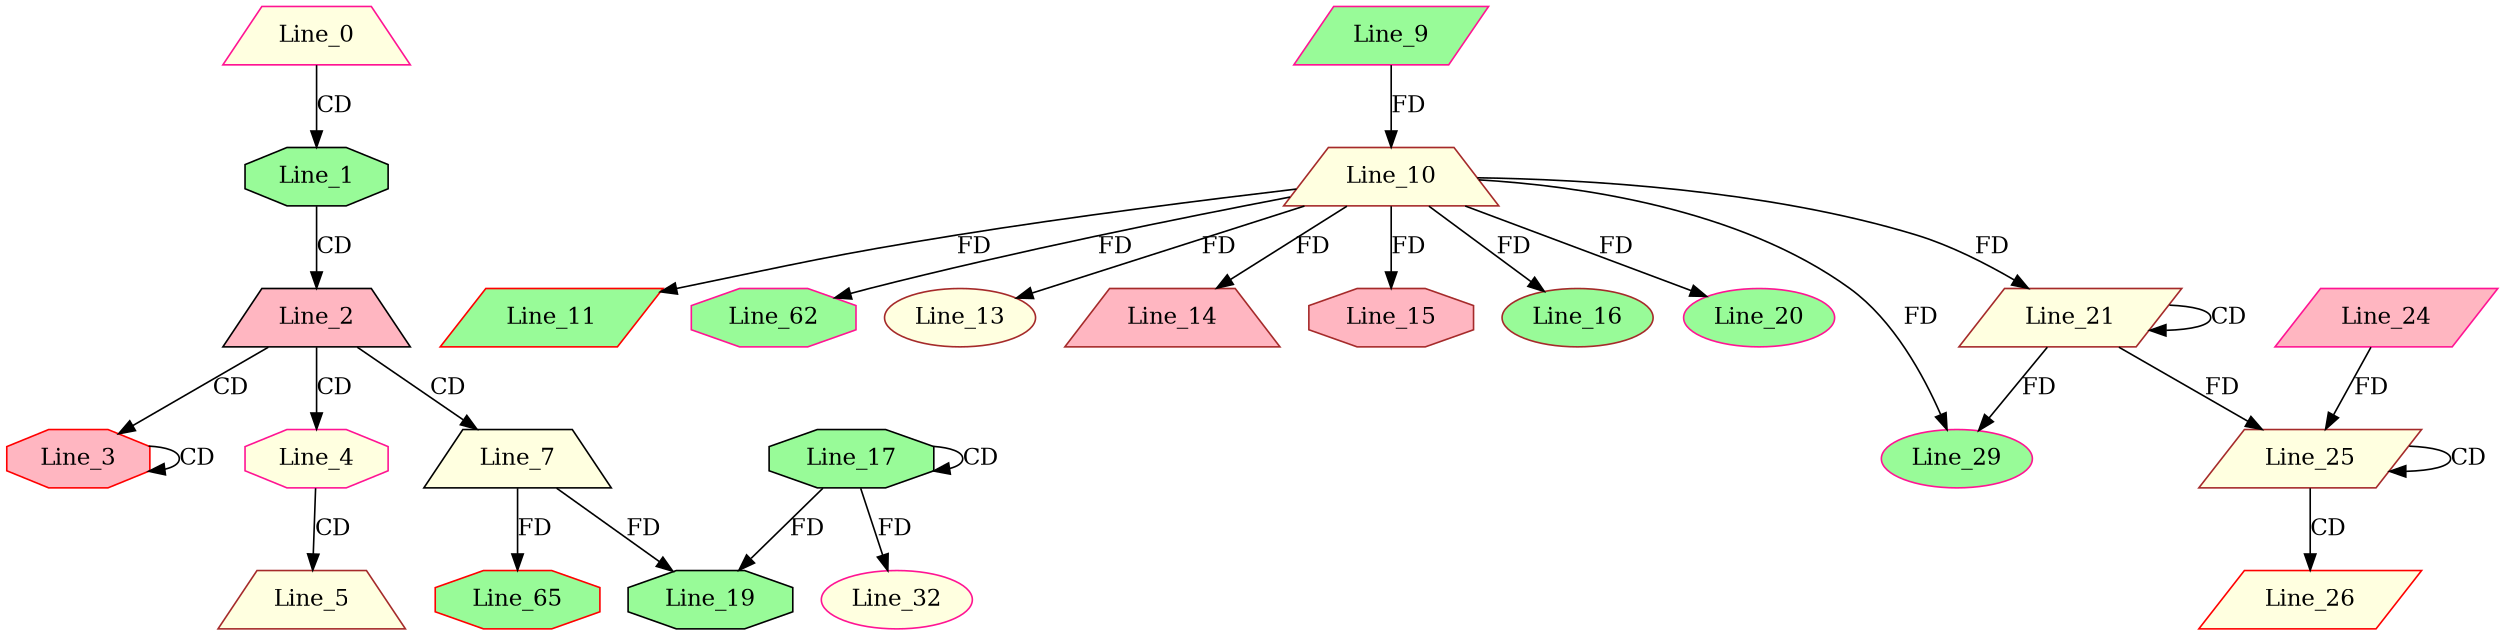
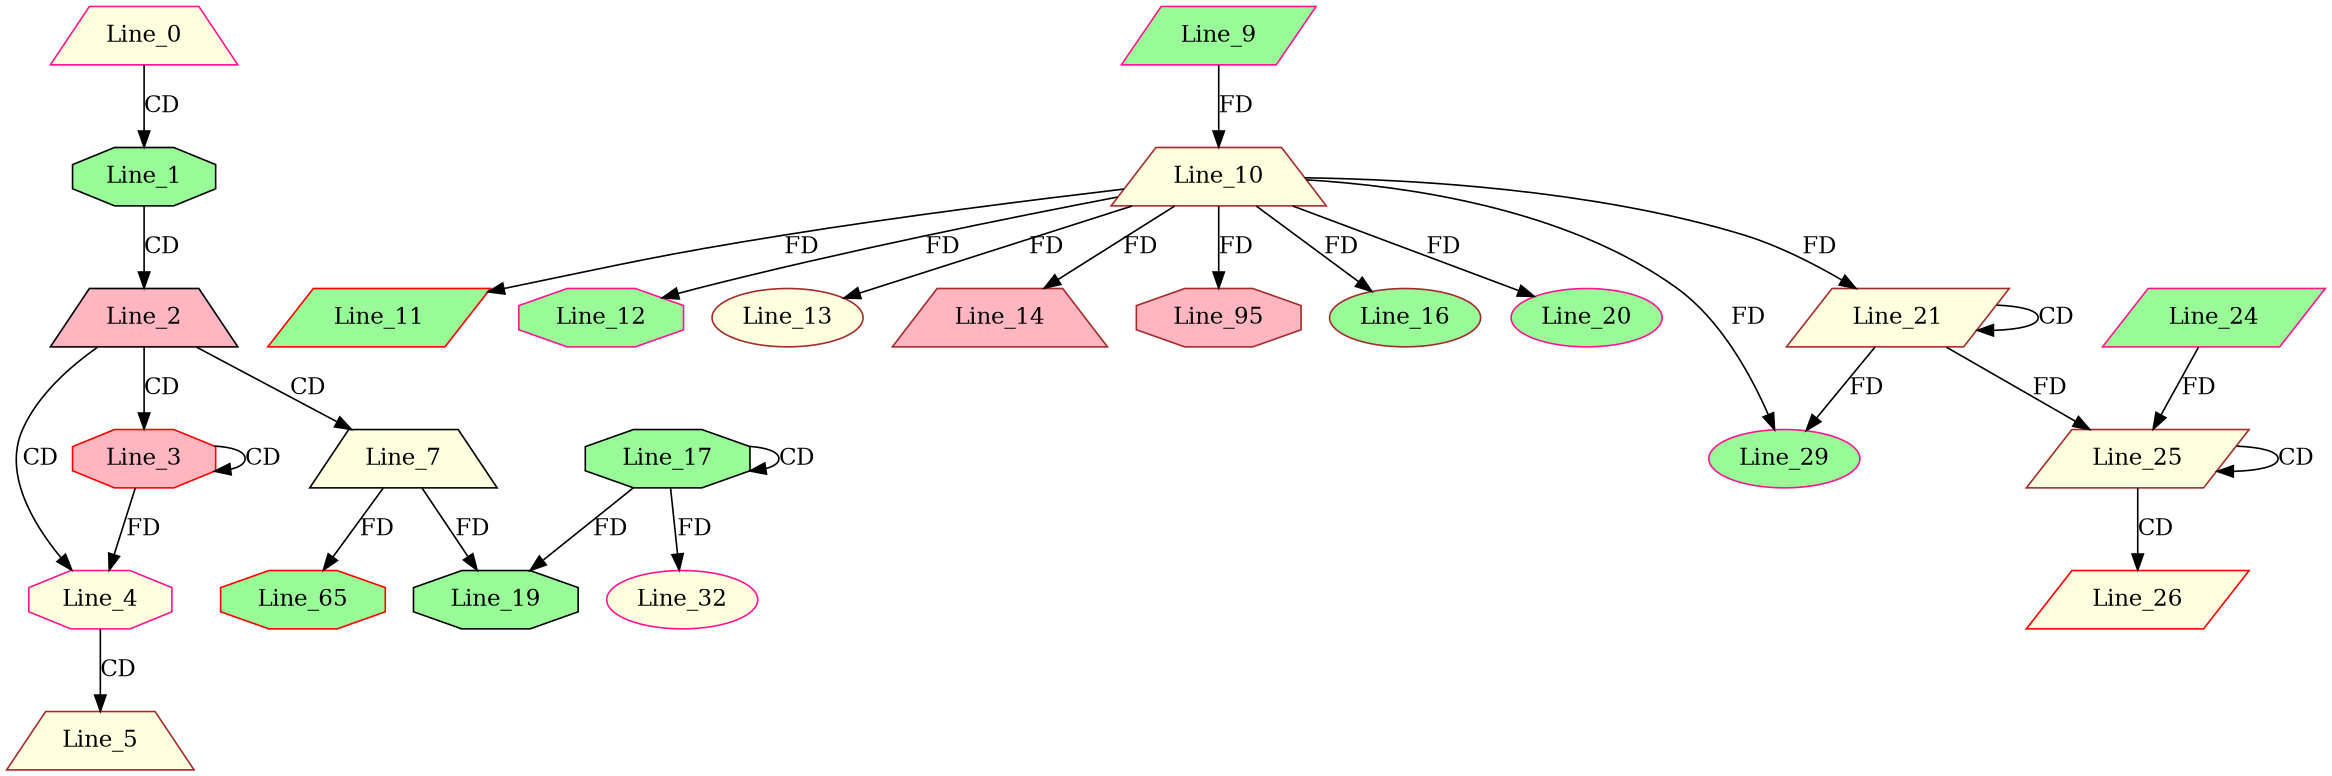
node "Line_62": label "Line_62" -> "Line_12"
node "Line_15": label "Line_15" -> "Line_95"
node "Line_24": fillcolor lightpink -> palegreen
edge "Line_3" -> "Line_4": added, label "FD"
